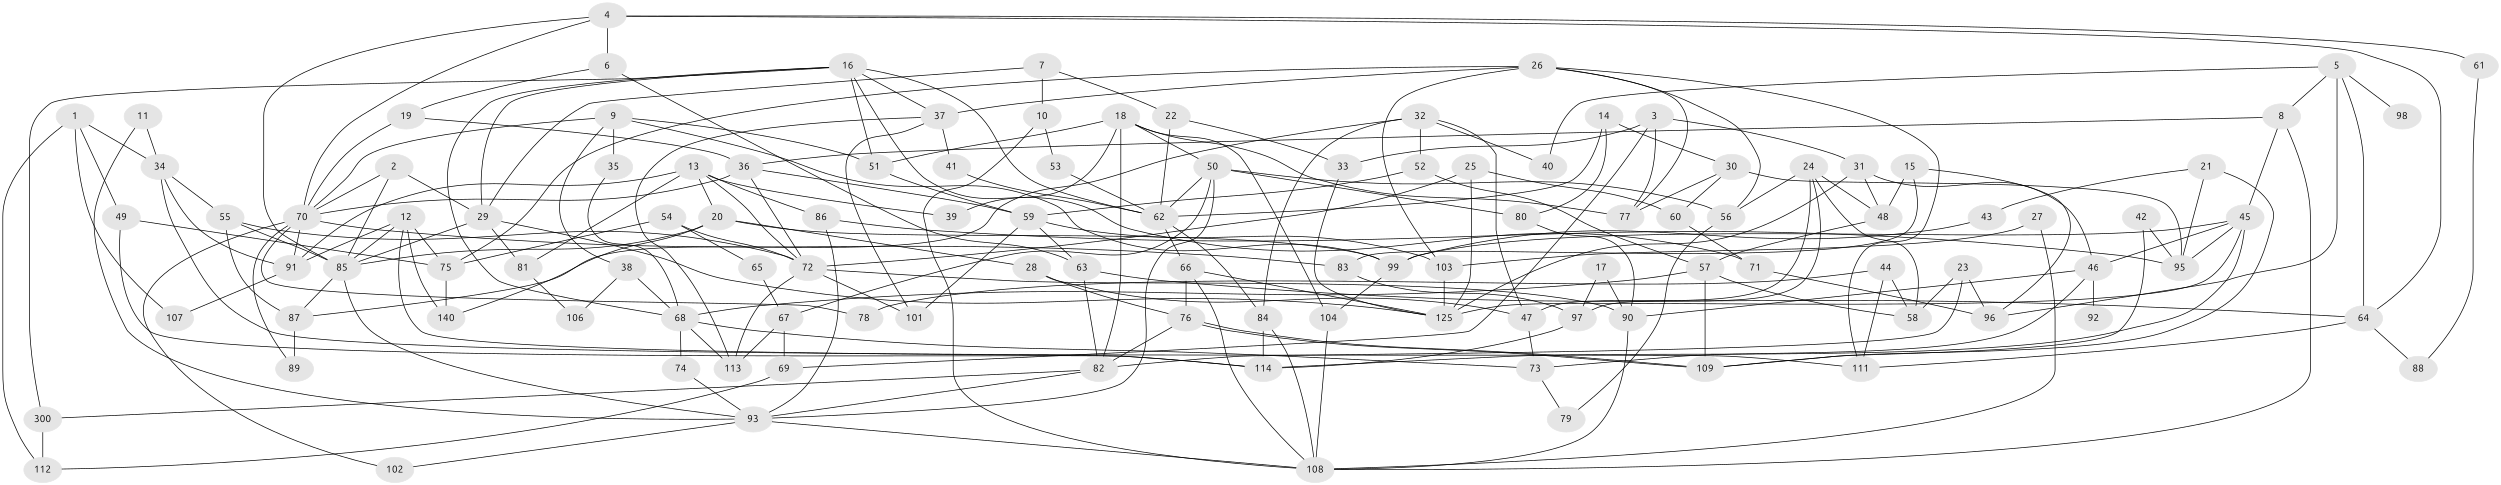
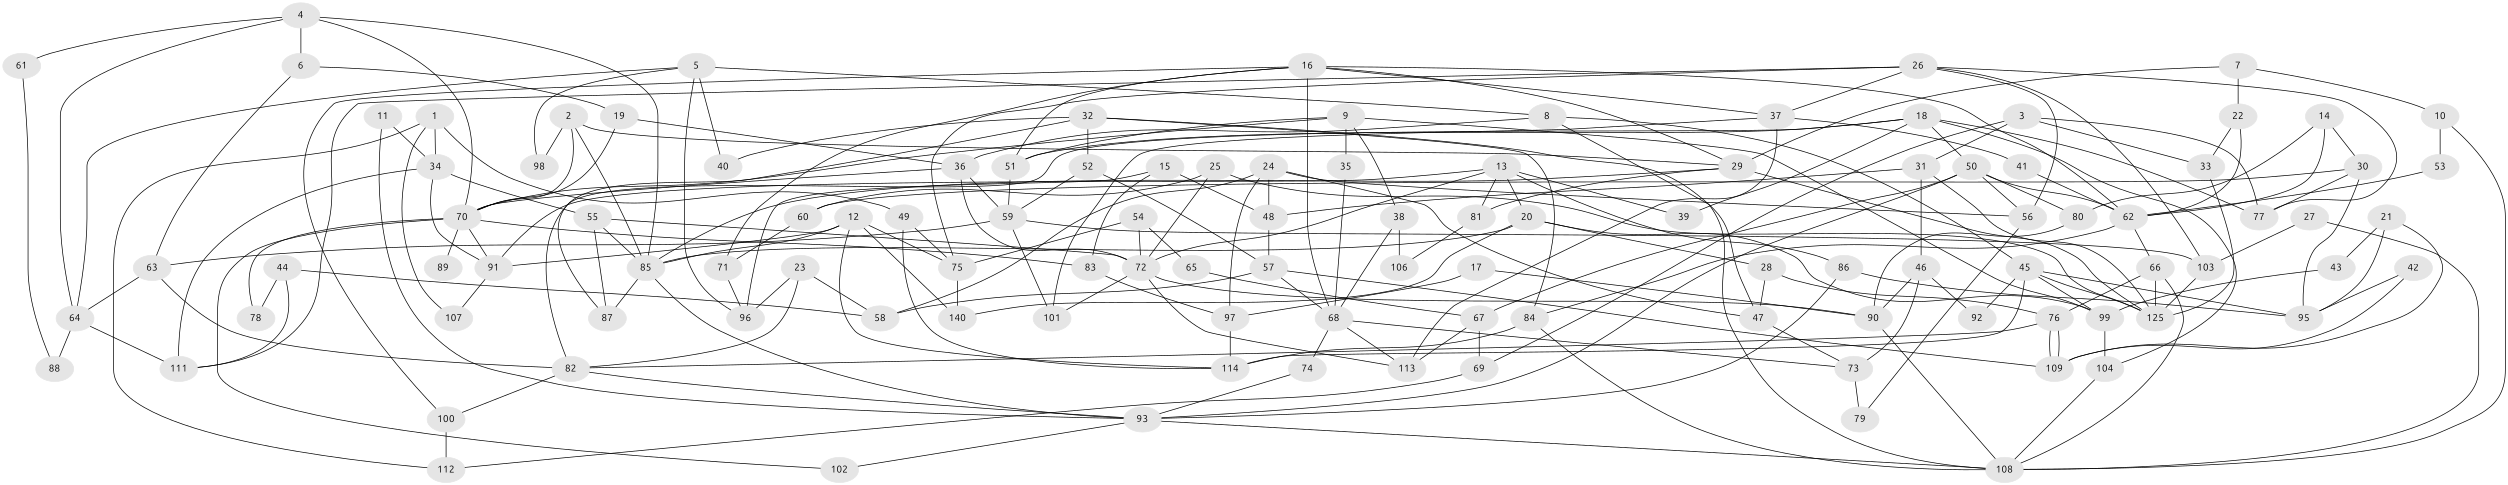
edge "2" -- "98": added
edge "45" -- "46": now "45" -- "92"
edge "87" -- "89": removed
node "300": label "300" -> "100"
